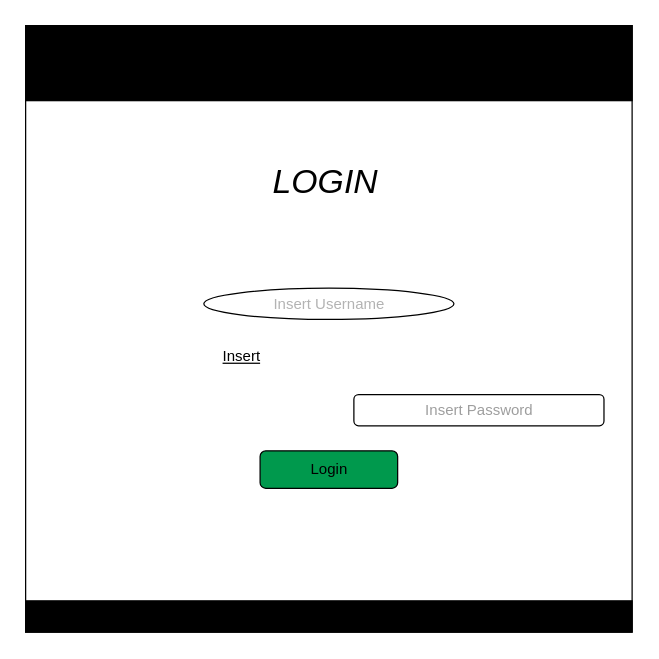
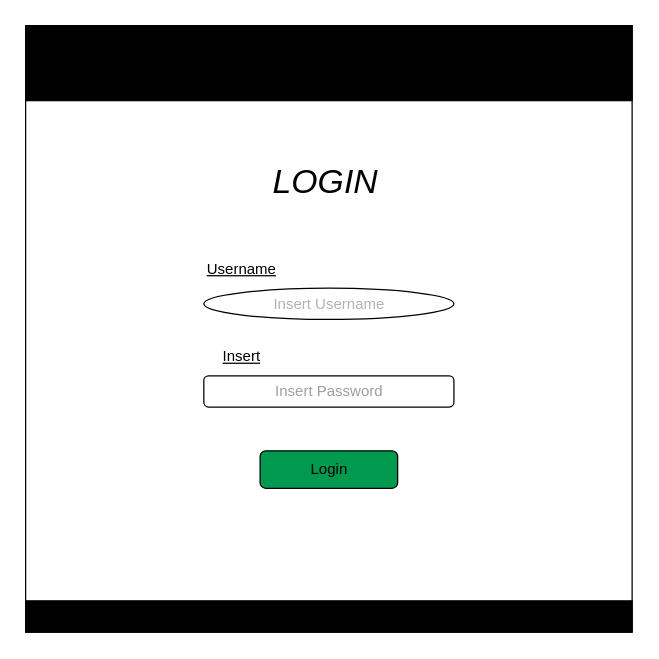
node "Username": added
node "Insert Password": moved (479, 410) -> (329, 391)
